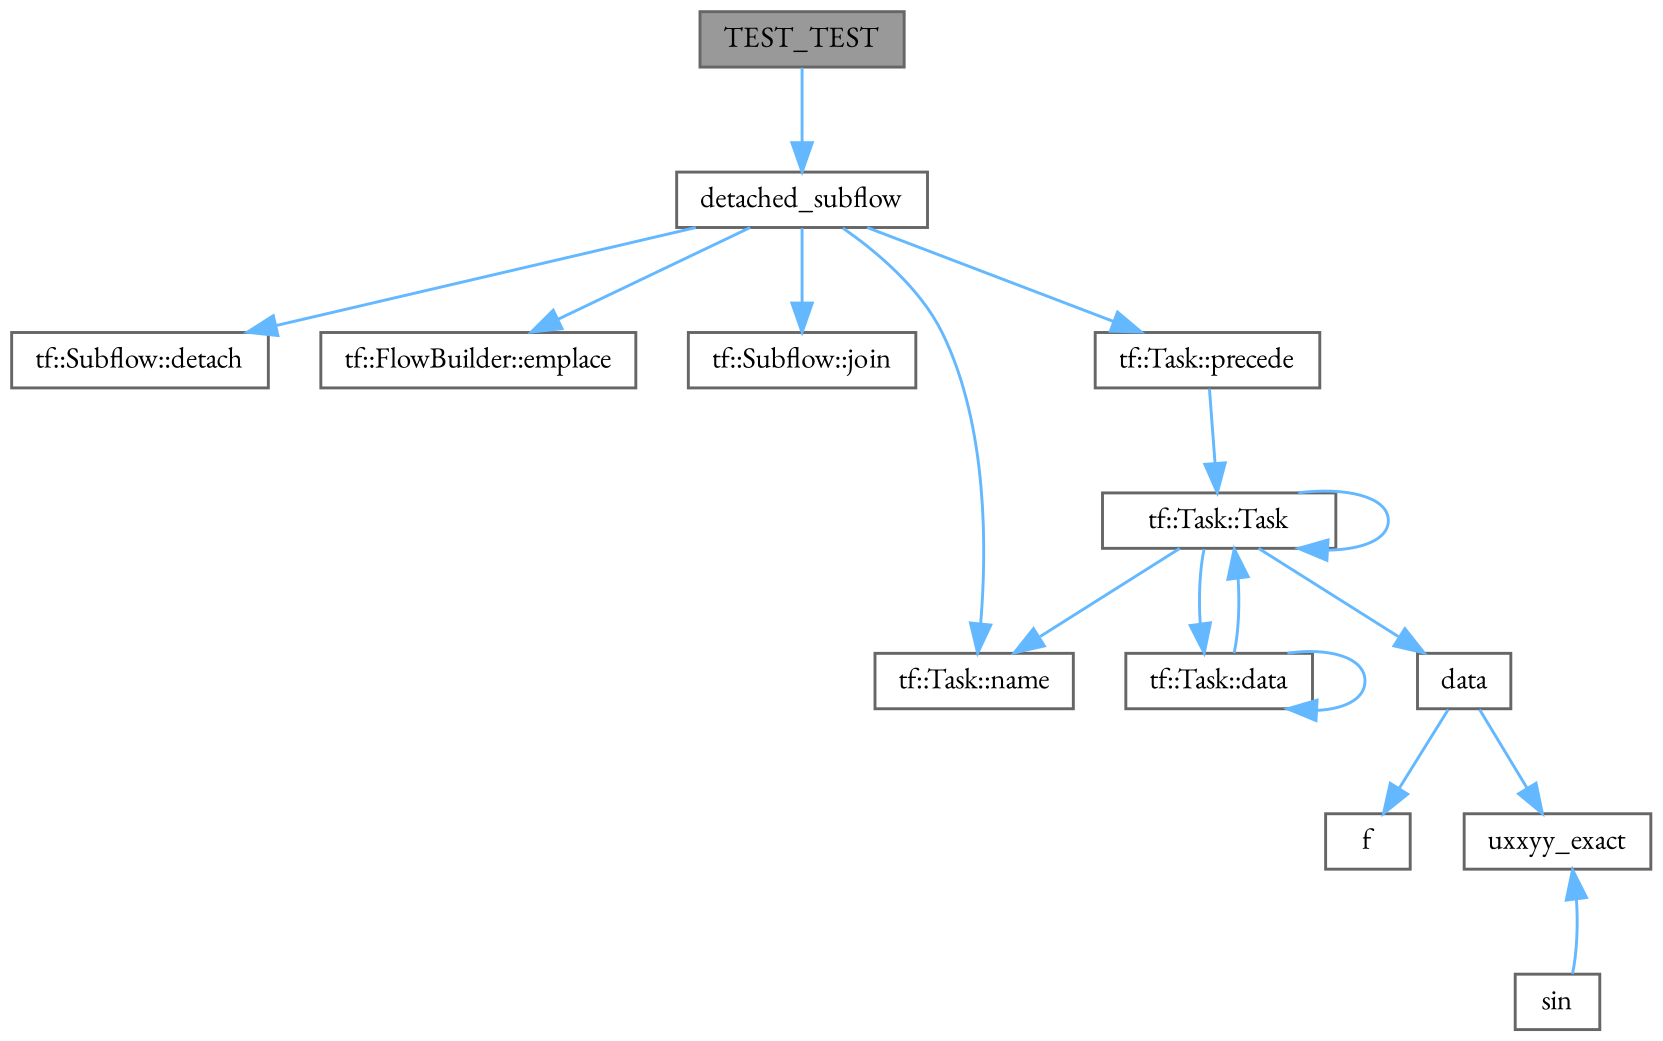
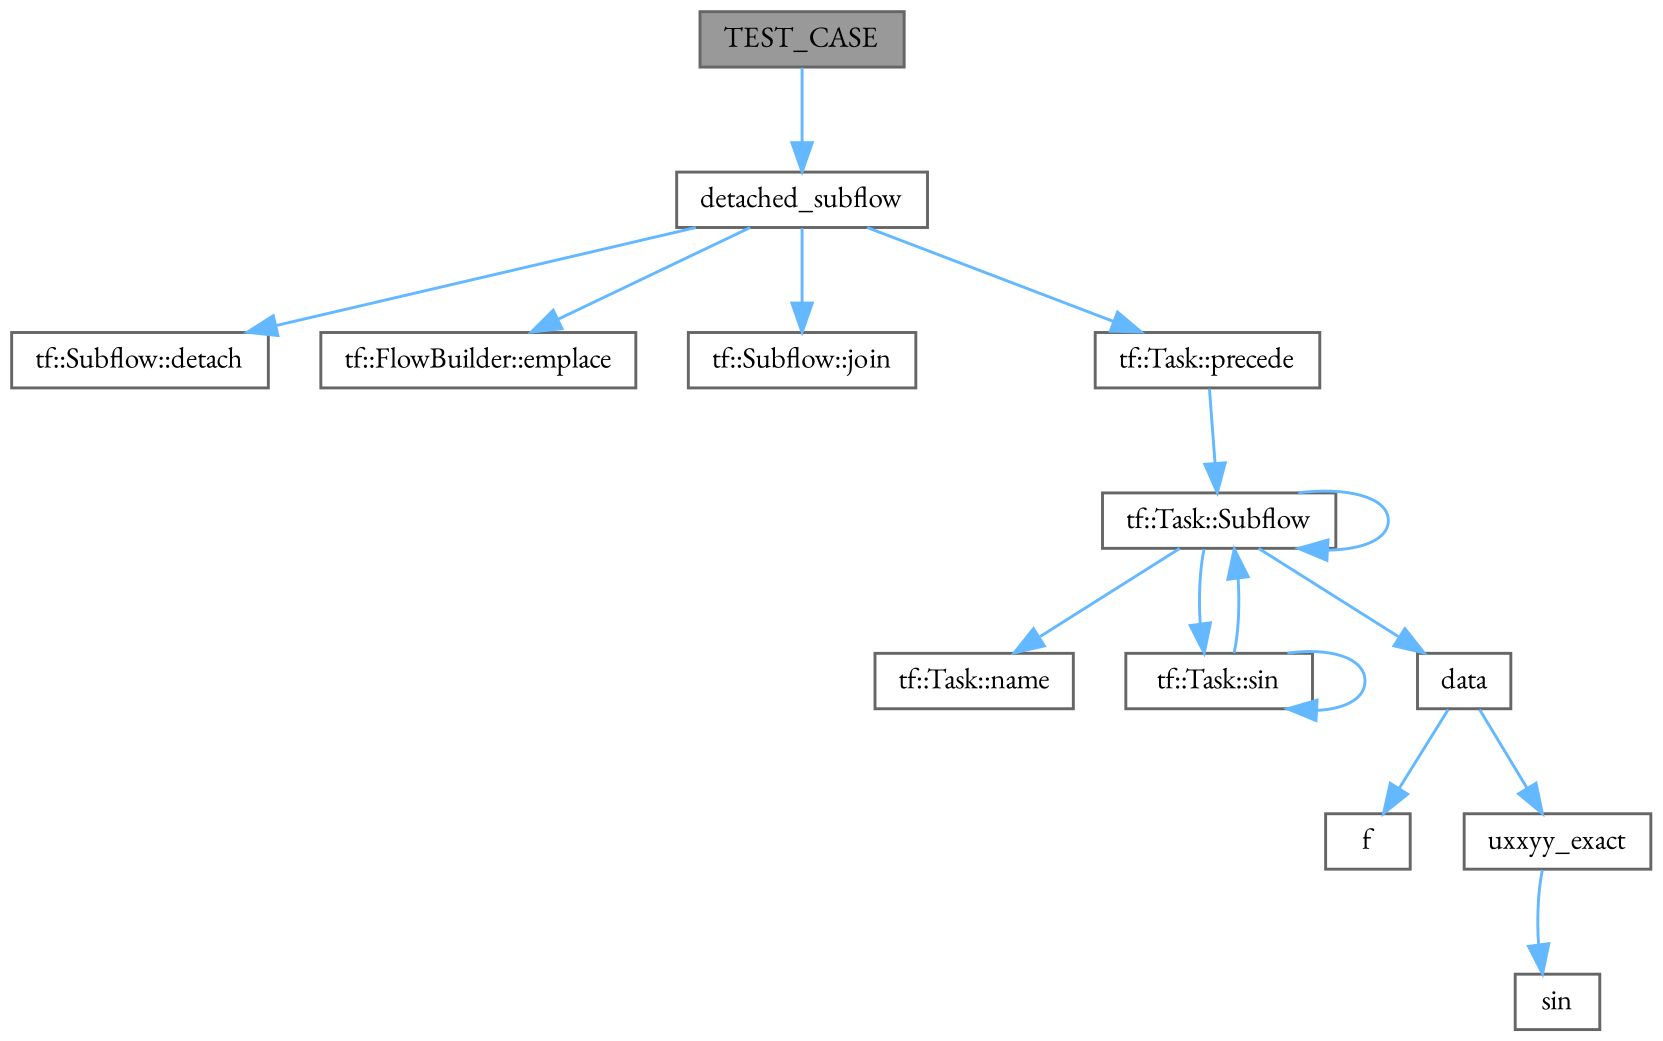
node "TEST_TEST": label "TEST_TEST" -> "TEST_CASE"
edge "detached_subflow" -> "tf::Task::name": removed
node "tf::Task::Task": label "tf::Task::Task" -> "tf::Task::Subflow"
node "tf::Task::data": label "tf::Task::data" -> "tf::Task::sin"
edge "sin" -> "uxxyy_exact": reversed
